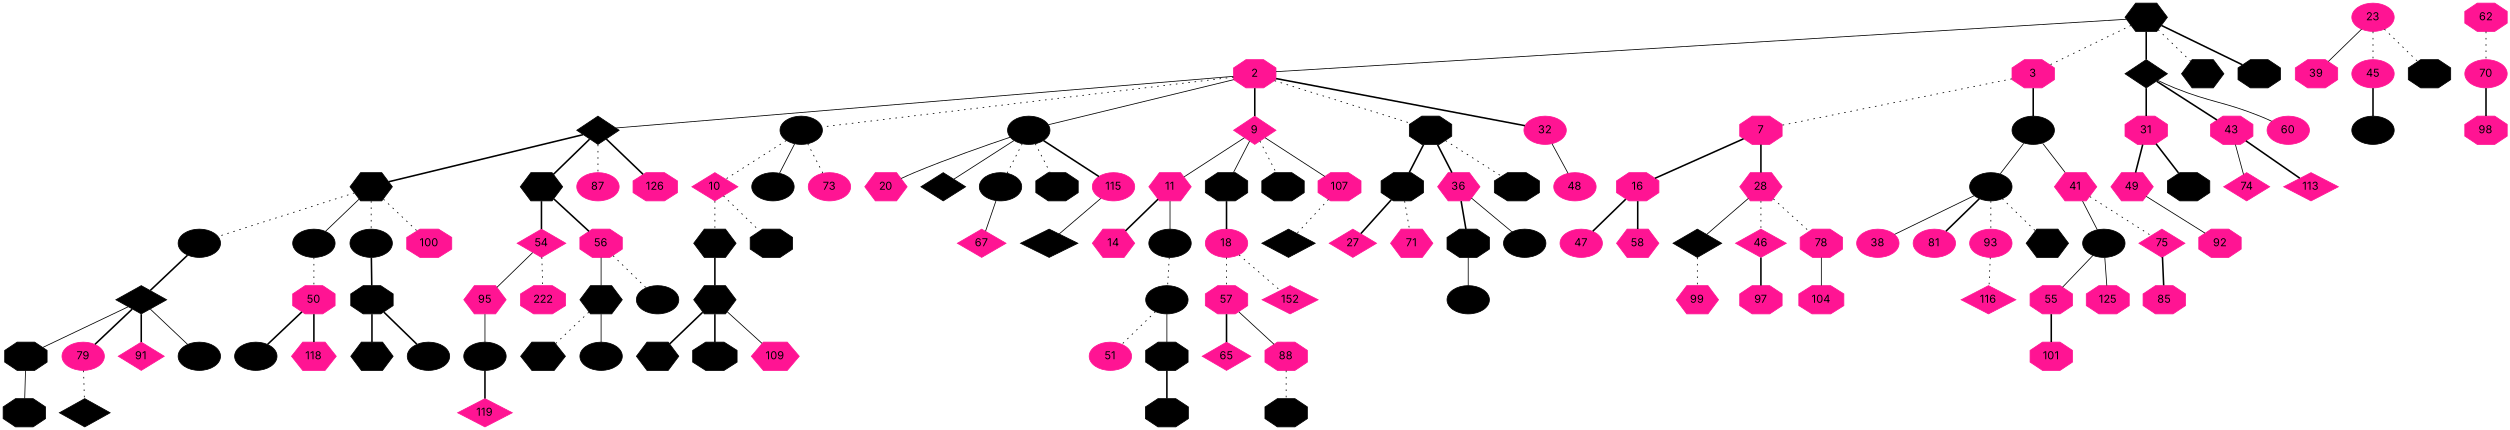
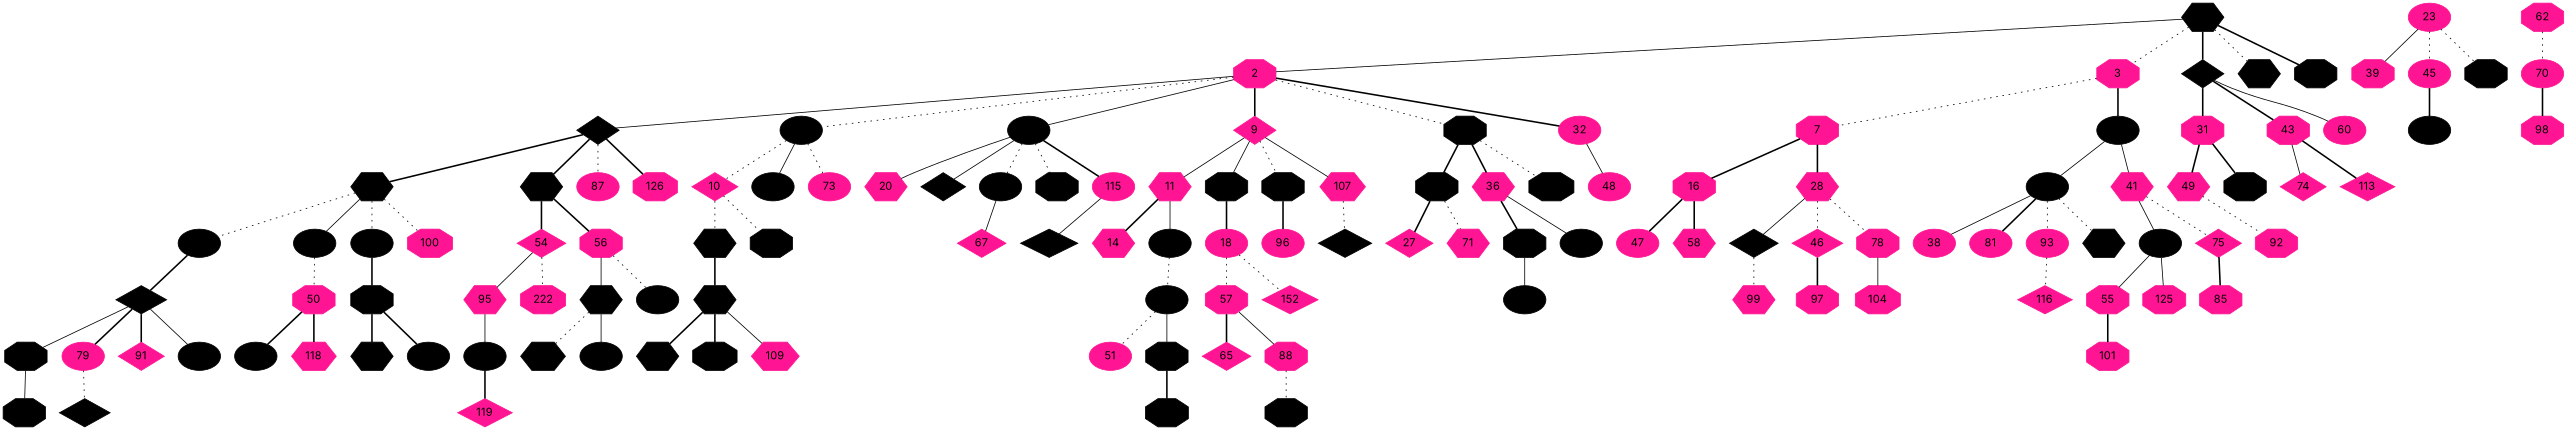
node "107": shape octagon -> hexagon
edge "49" -- "92": style solid -> dotted
node "96": added
